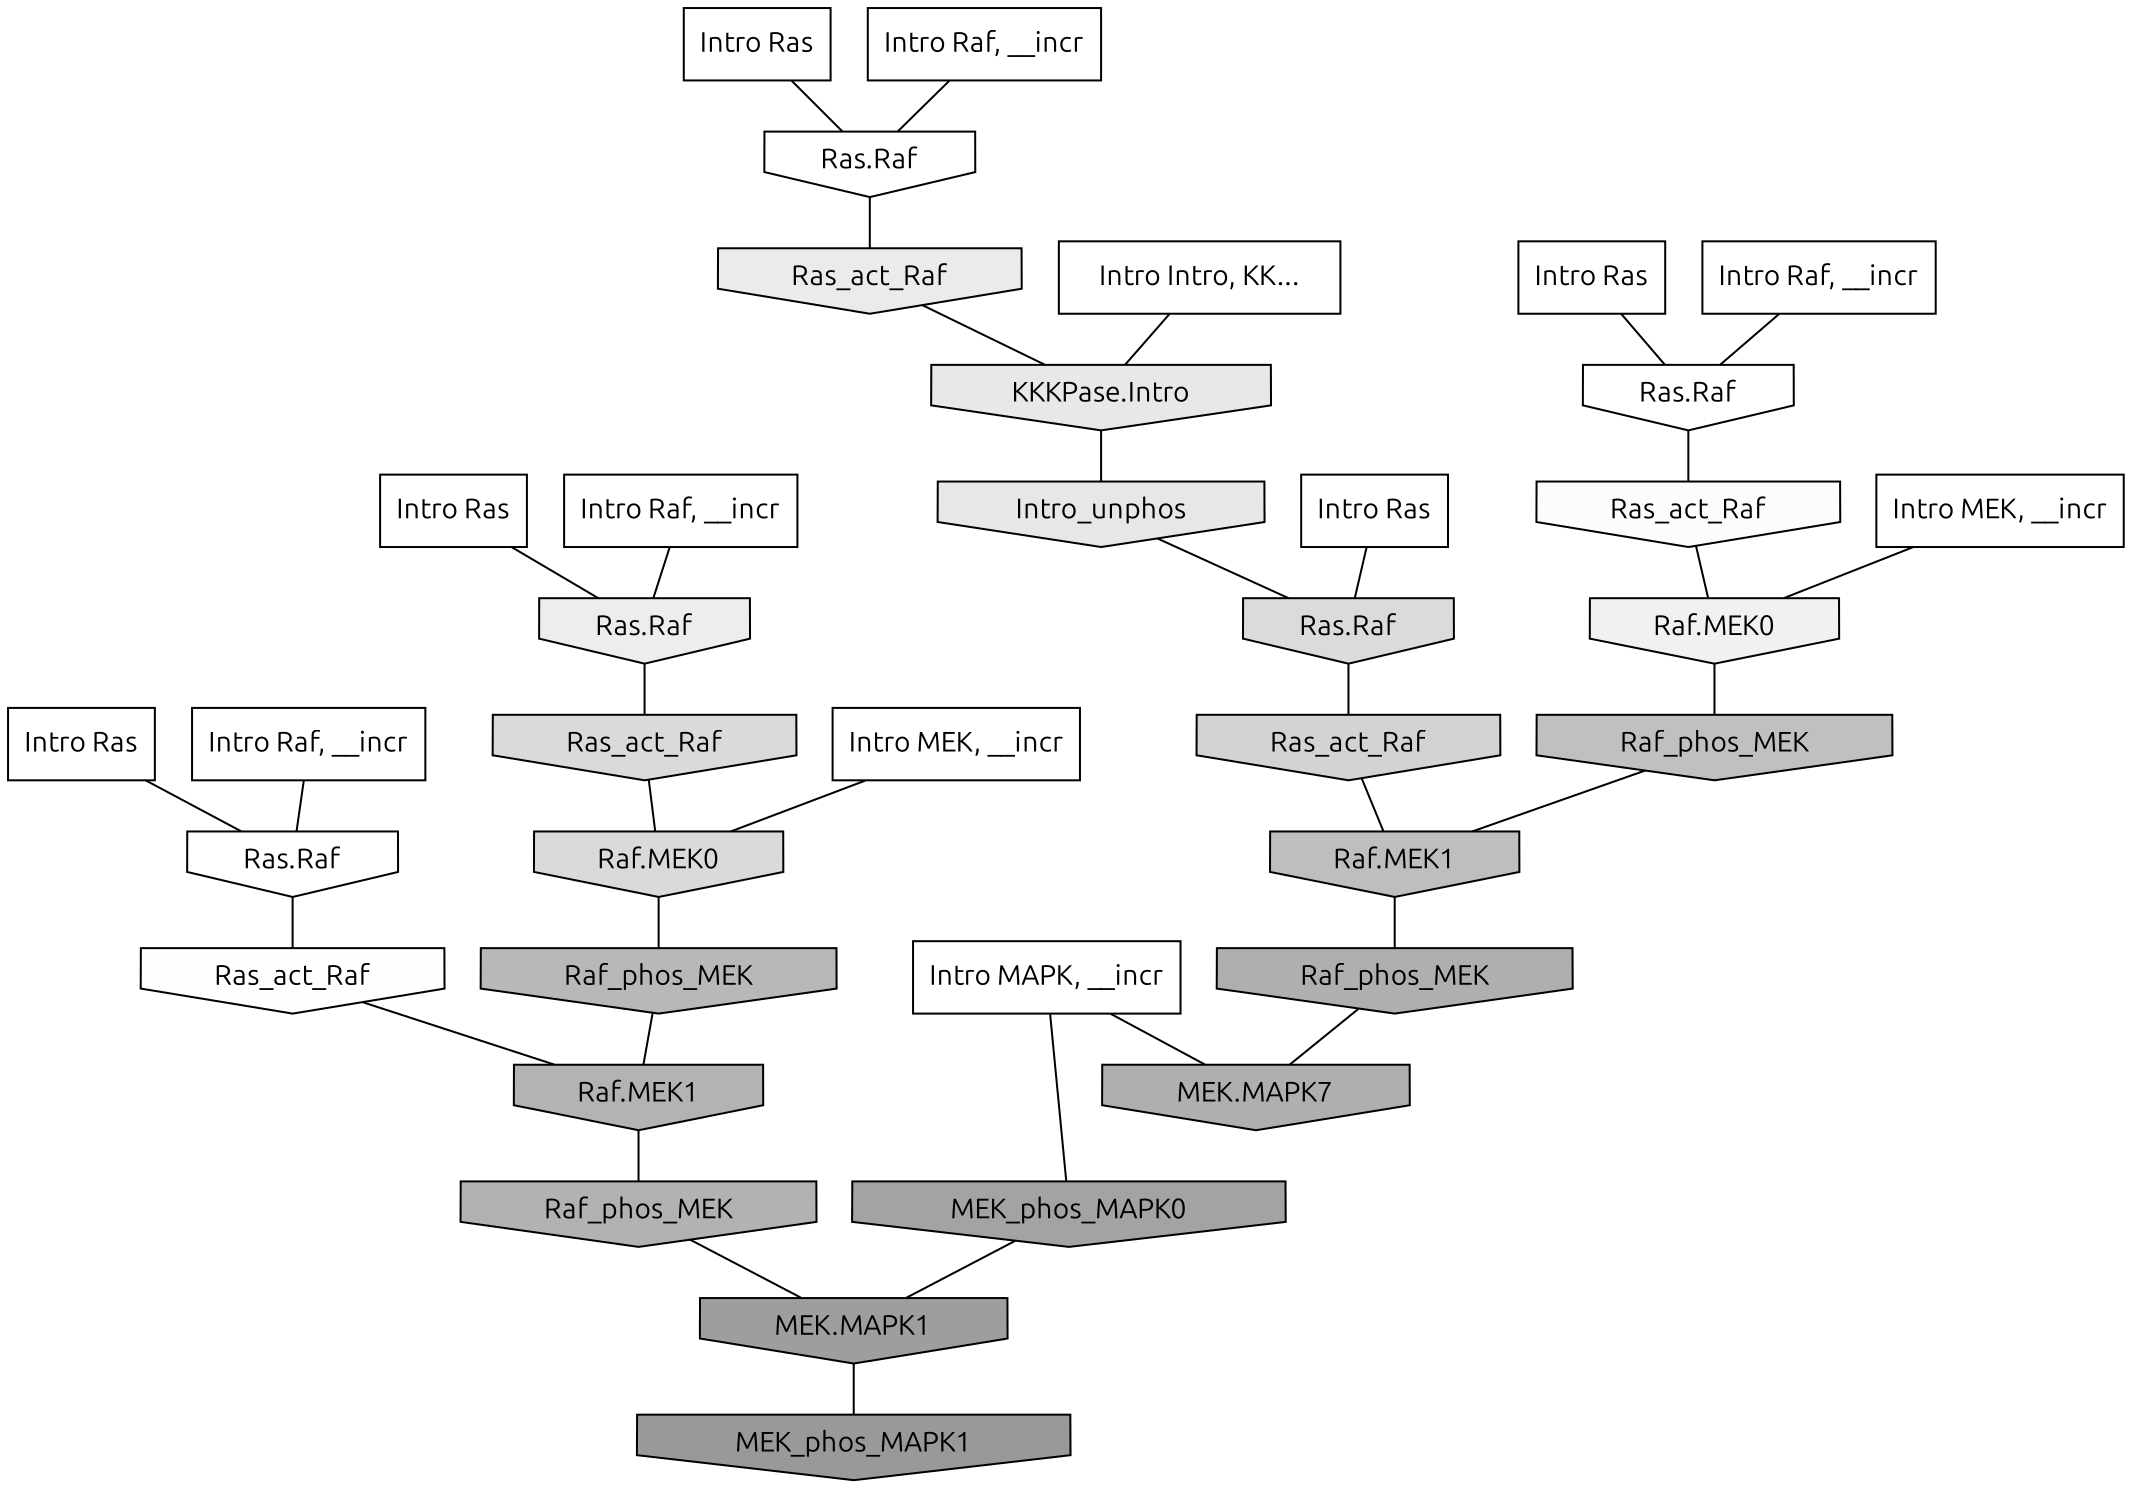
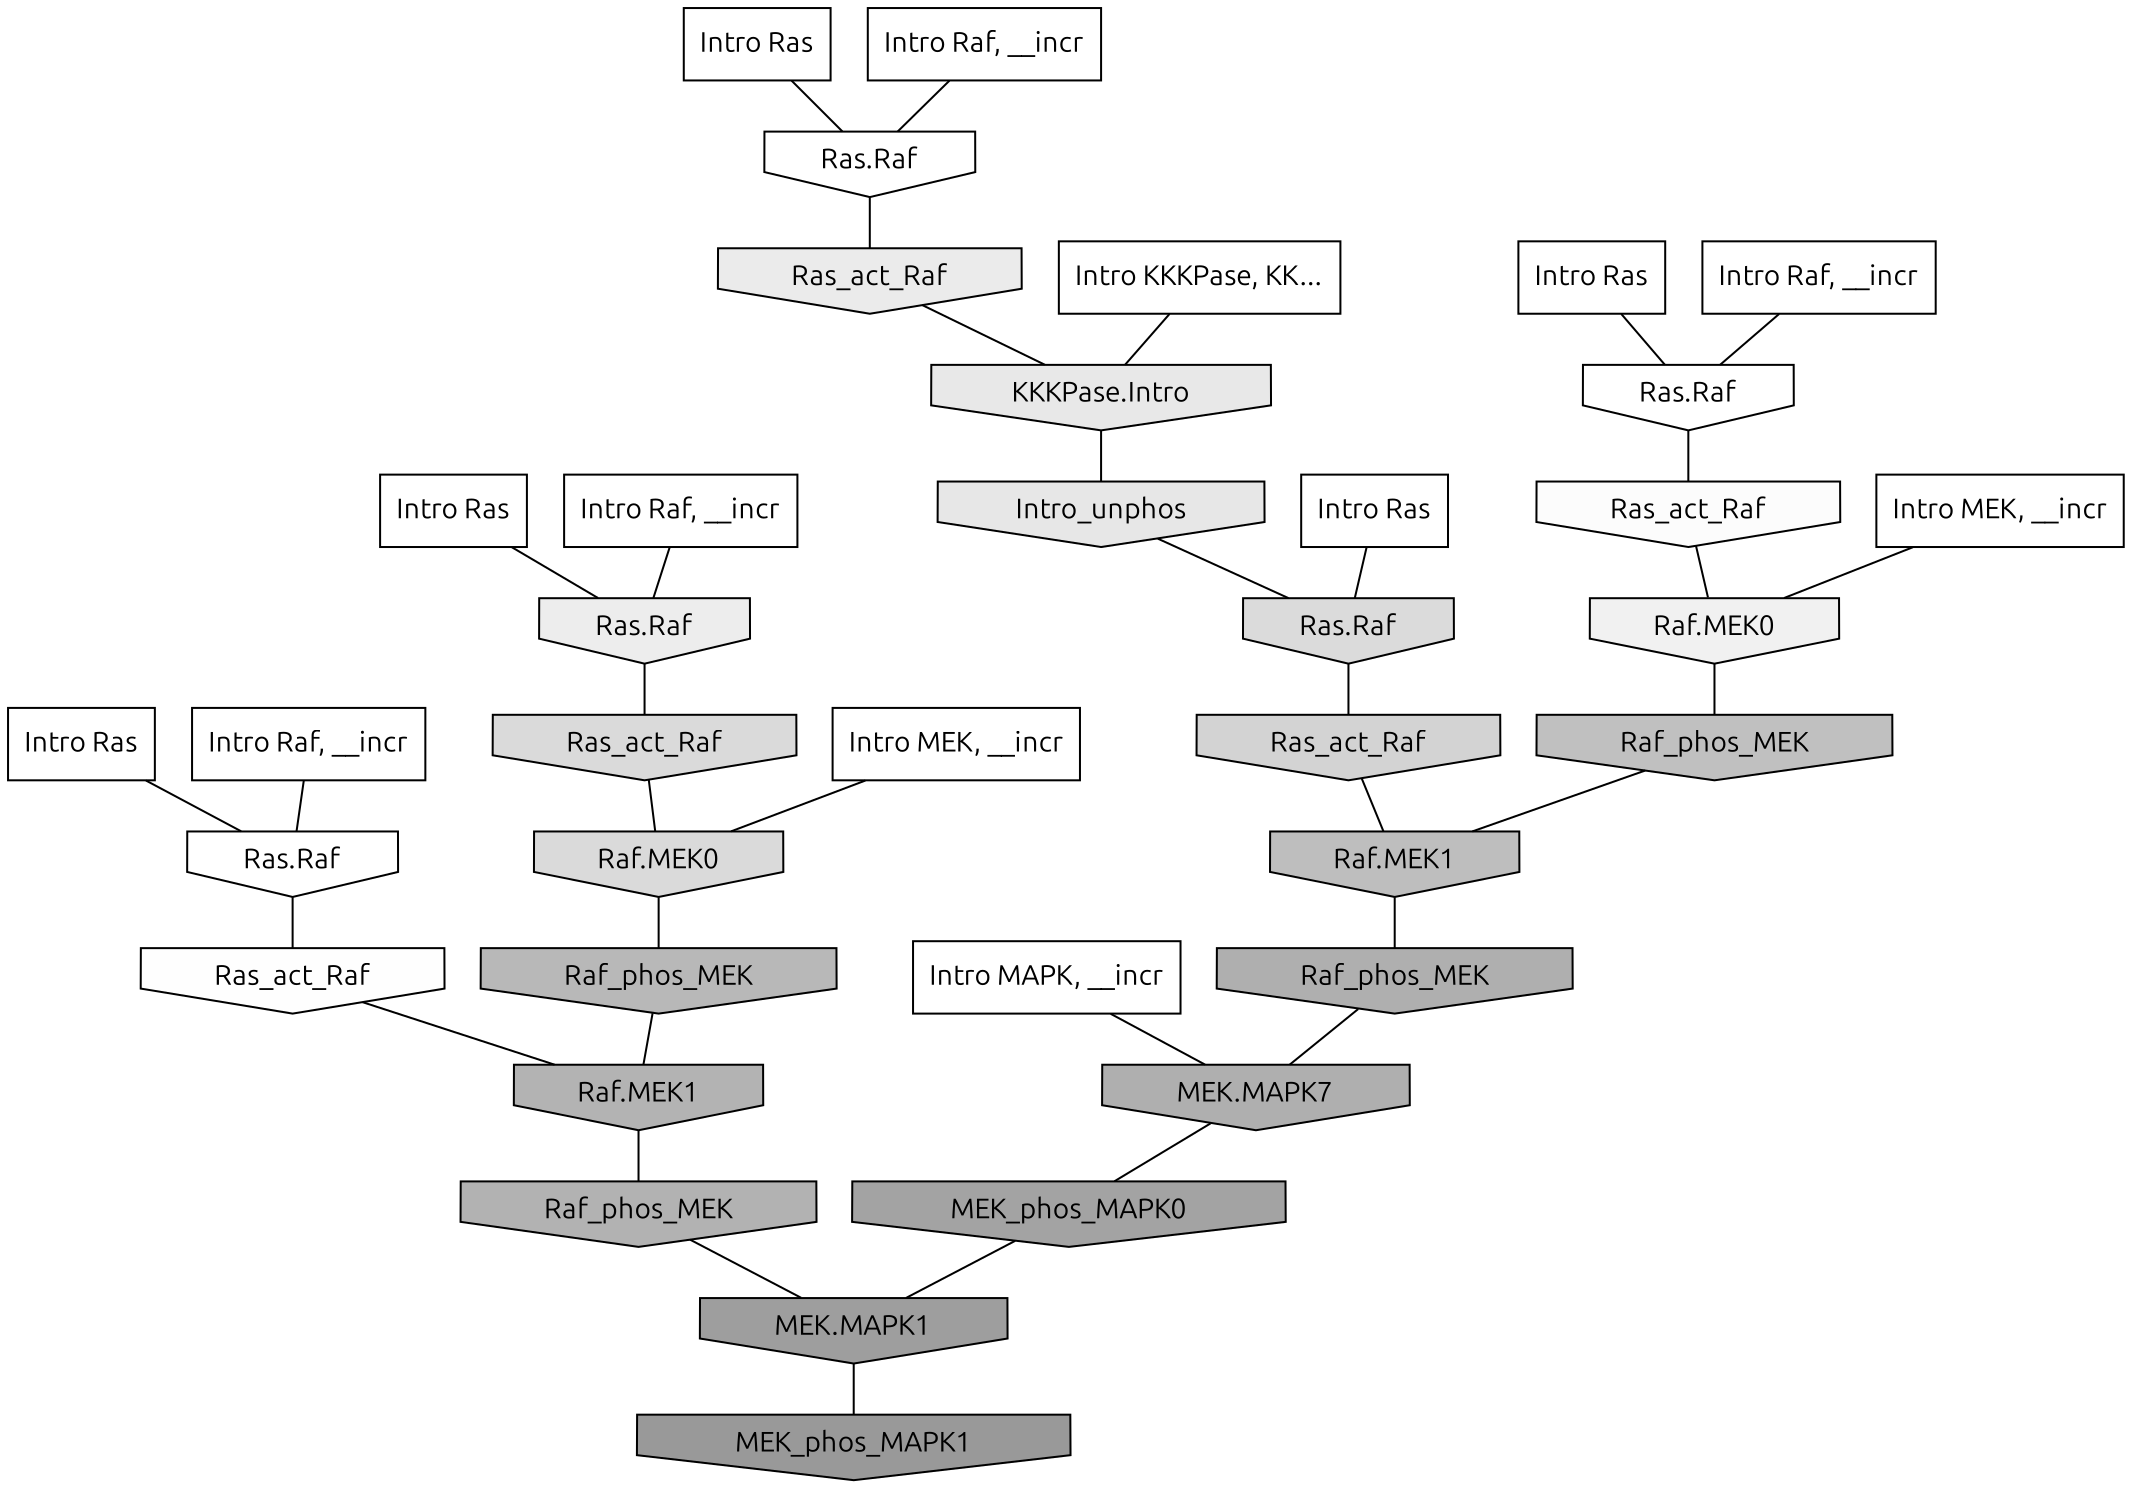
node "Intro Intro, KK...": label "Intro Intro, KK..." -> "Intro KKKPase, KK..."
edge "Intro MAPK, __incr" -- "MEK_phos_MAPK0": now "MEK.MAPK7" -- "MEK_phos_MAPK0"
